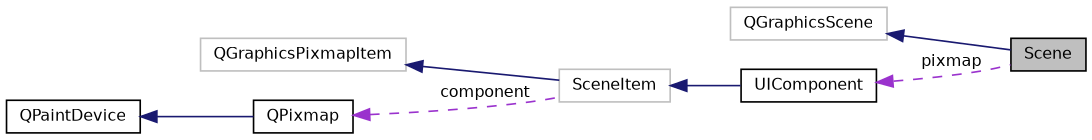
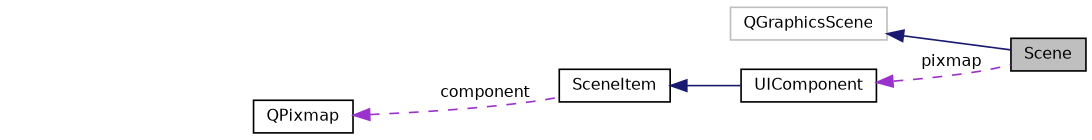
node "QGraphicsPixmapItem": removed
node "SceneItem": color grey75 -> black
node "QPaintDevice": removed
